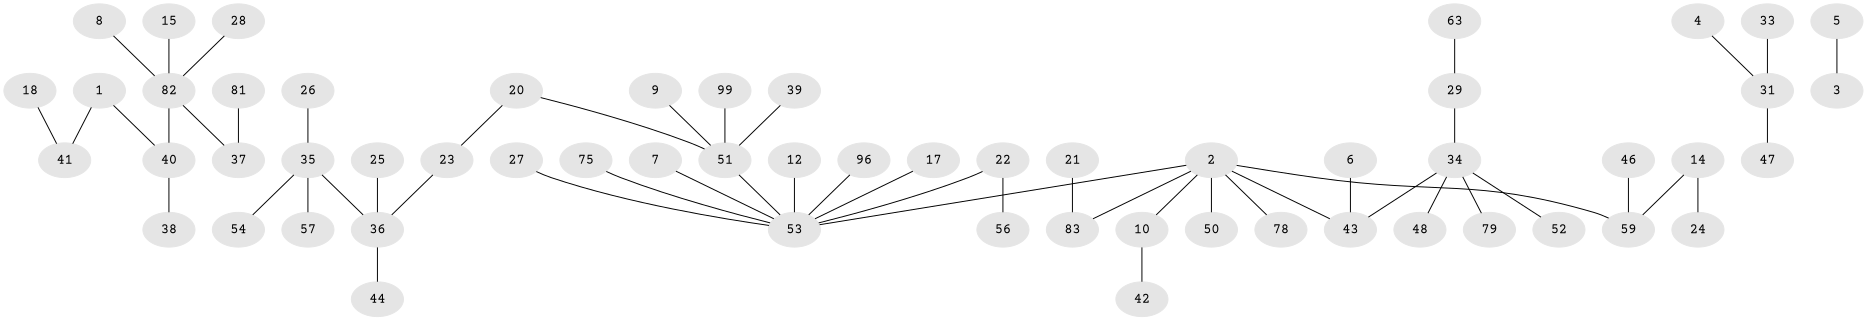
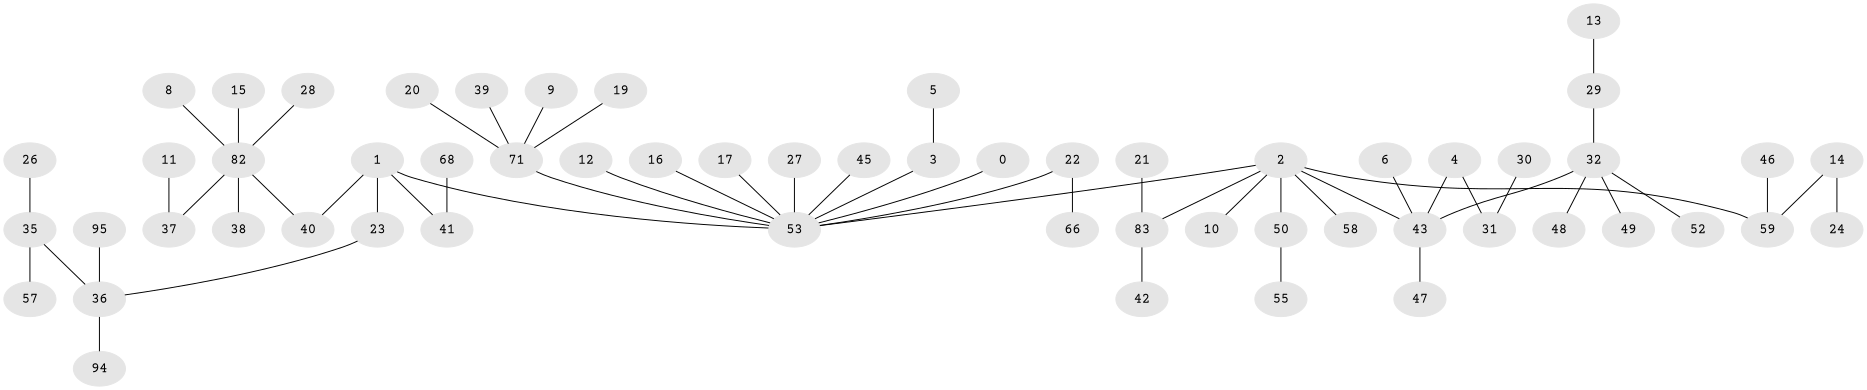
node "63": label "63" -> "13"
node "33": label "33" -> "30"
node "18": label "18" -> "68"
node "81": label "81" -> "11"
node "99": label "99" -> "19"
edge "20" -- "23": now "1" -- "23"
edge "31" -- "47": now "43" -- "47"
node "25": label "25" -> "95"
node "75": label "75" -> "45"
node "7": label "7" -> "0"
node "51": label "51" -> "71"
node "96": label "96" -> "16"
node "34": label "34" -> "32"
edge "40" -- "38": now "82" -- "38"
edge "3" -- "53": added
edge "4" -- "43": added
edge "1" -- "53": added
node "54": removed
node "56": label "56" -> "66"
node "78": label "78" -> "58"
node "79": label "79" -> "49"
edge "10" -- "42": now "83" -- "42"
node "44": label "44" -> "94"
node "55": added
